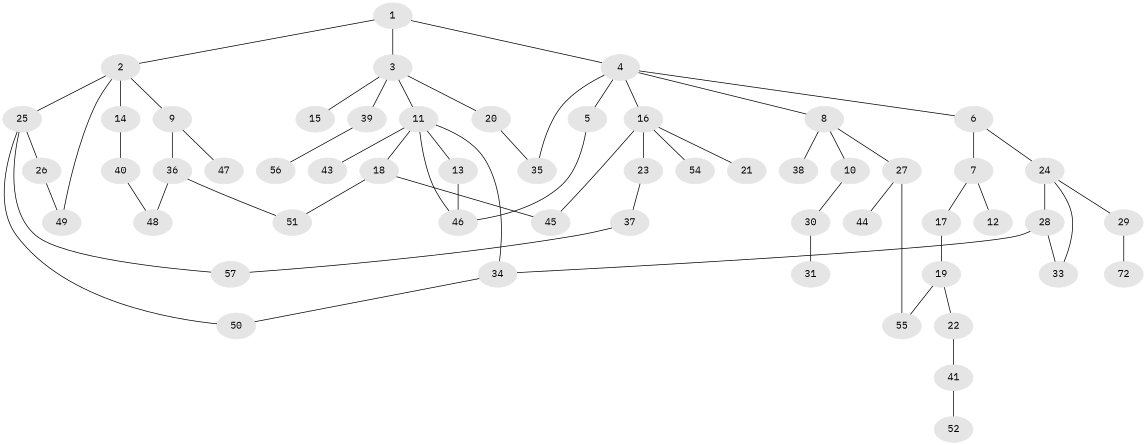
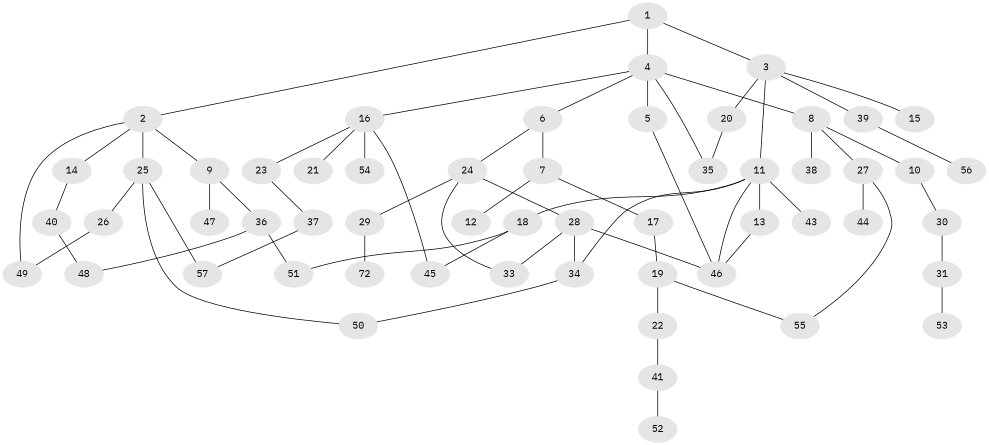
edge "28" -- "46": added
node "53": added
